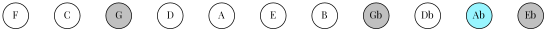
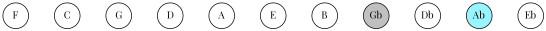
node "G": fillcolor gray -> white
node "Eb": fillcolor gray -> white
